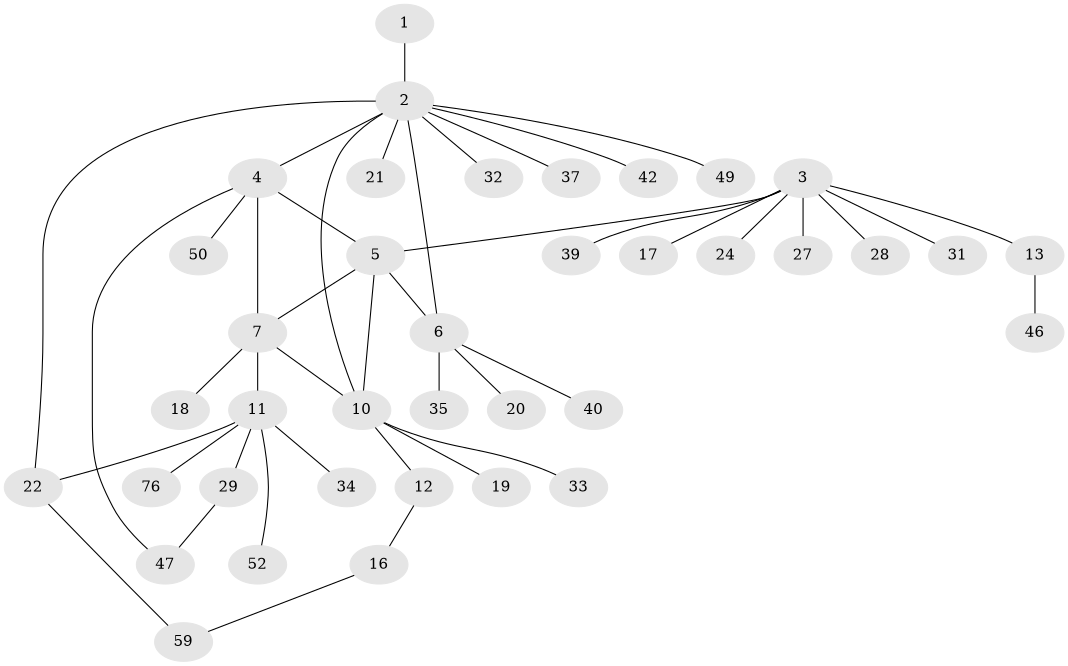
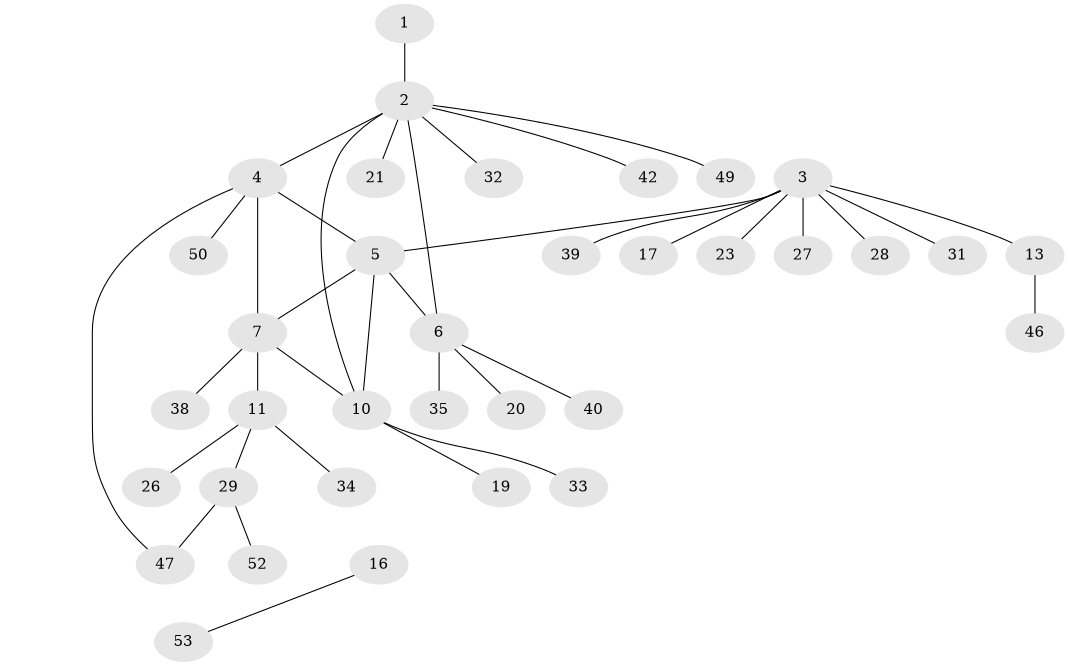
node "37": removed
node "24": label "24" -> "23"
node "18": label "18" -> "38"
node "22": removed
node "76": label "76" -> "26"
edge "11" -- "52": now "29" -- "52"
node "12": removed
node "59": label "59" -> "53"
